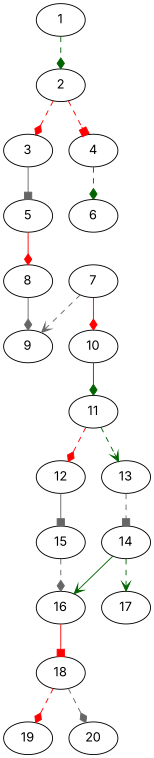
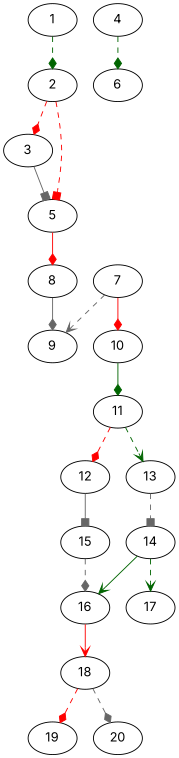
edge "2" -> "4": now "2" -> "5"
edge "16" -> "18": arrowhead box -> vee
